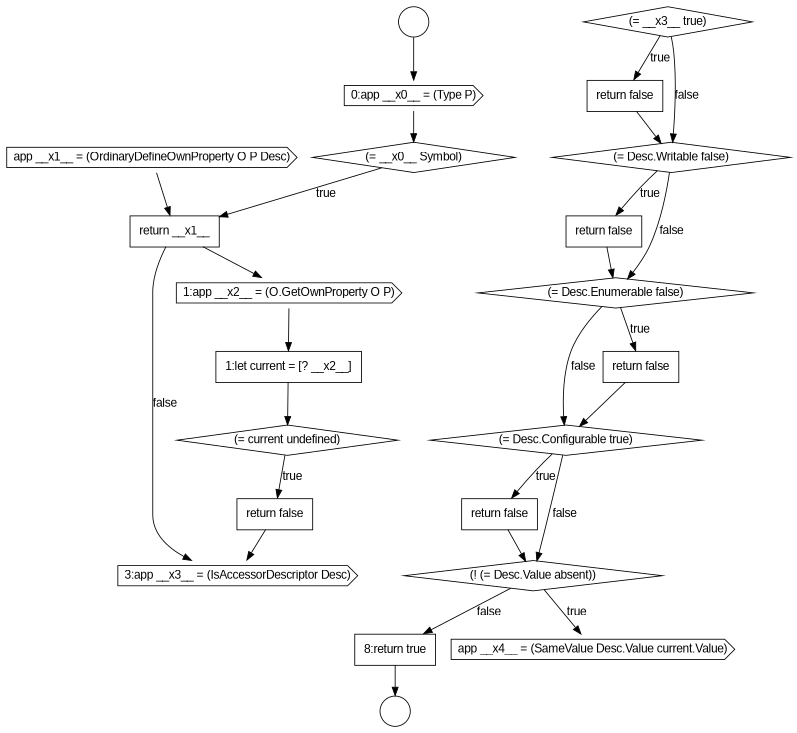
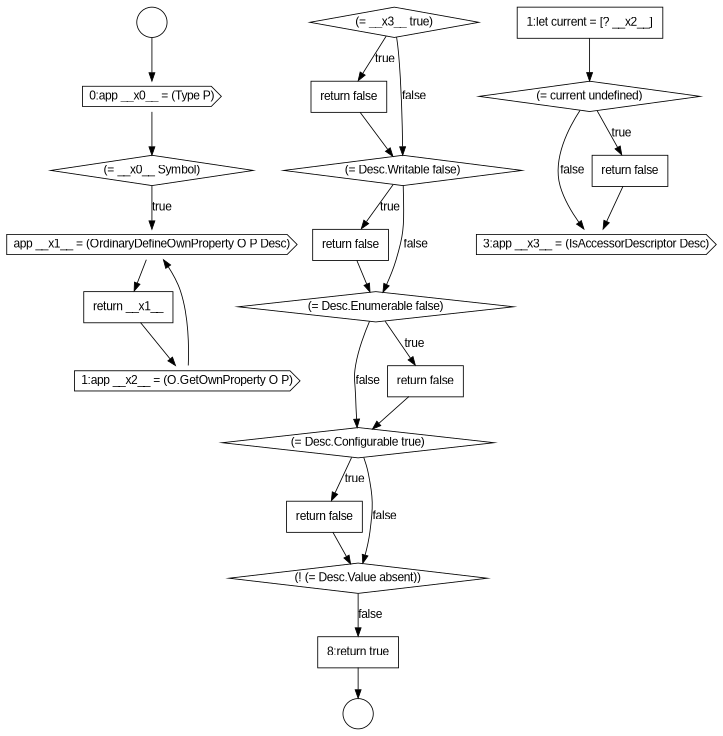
edge "(= __x0__ Symbol)" -> "return __x1__": now "(= __x0__ Symbol)" -> "app __x1__ = (OrdinaryDefineOwnProperty O P Desc)"
edge "1:app __x2__ = (O.GetOwnProperty O P)" -> "1:let current = [? __x2__]": now "1:app __x2__ = (O.GetOwnProperty O P)" -> "app __x1__ = (OrdinaryDefineOwnProperty O P Desc)"
edge "return __x1__" -> "3:app __x3__ = (IsAccessorDescriptor Desc)": now "(= current undefined)" -> "3:app __x3__ = (IsAccessorDescriptor Desc)"
node "app __x4__ = (SameValue Desc.Value current.Value)": removed
